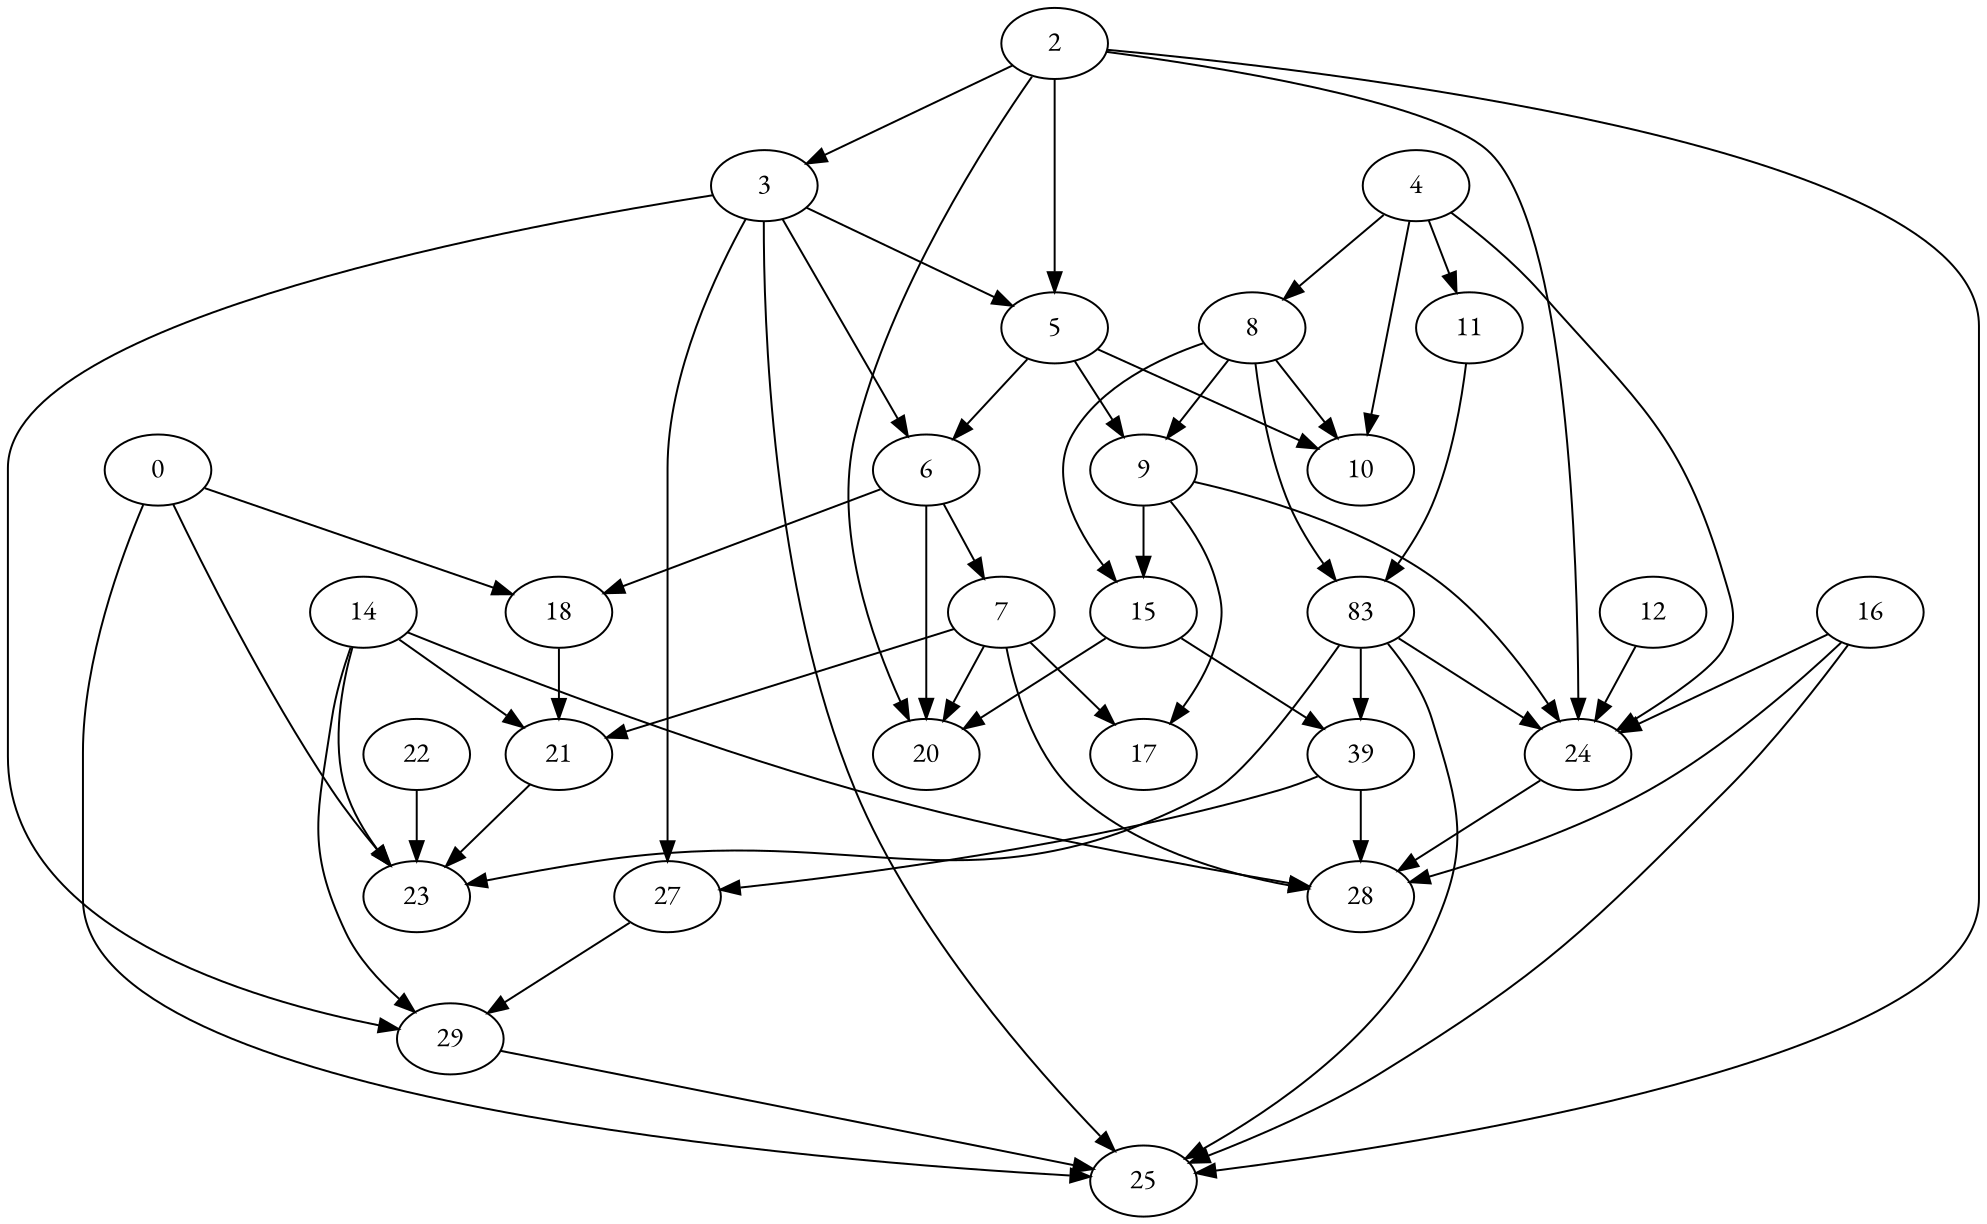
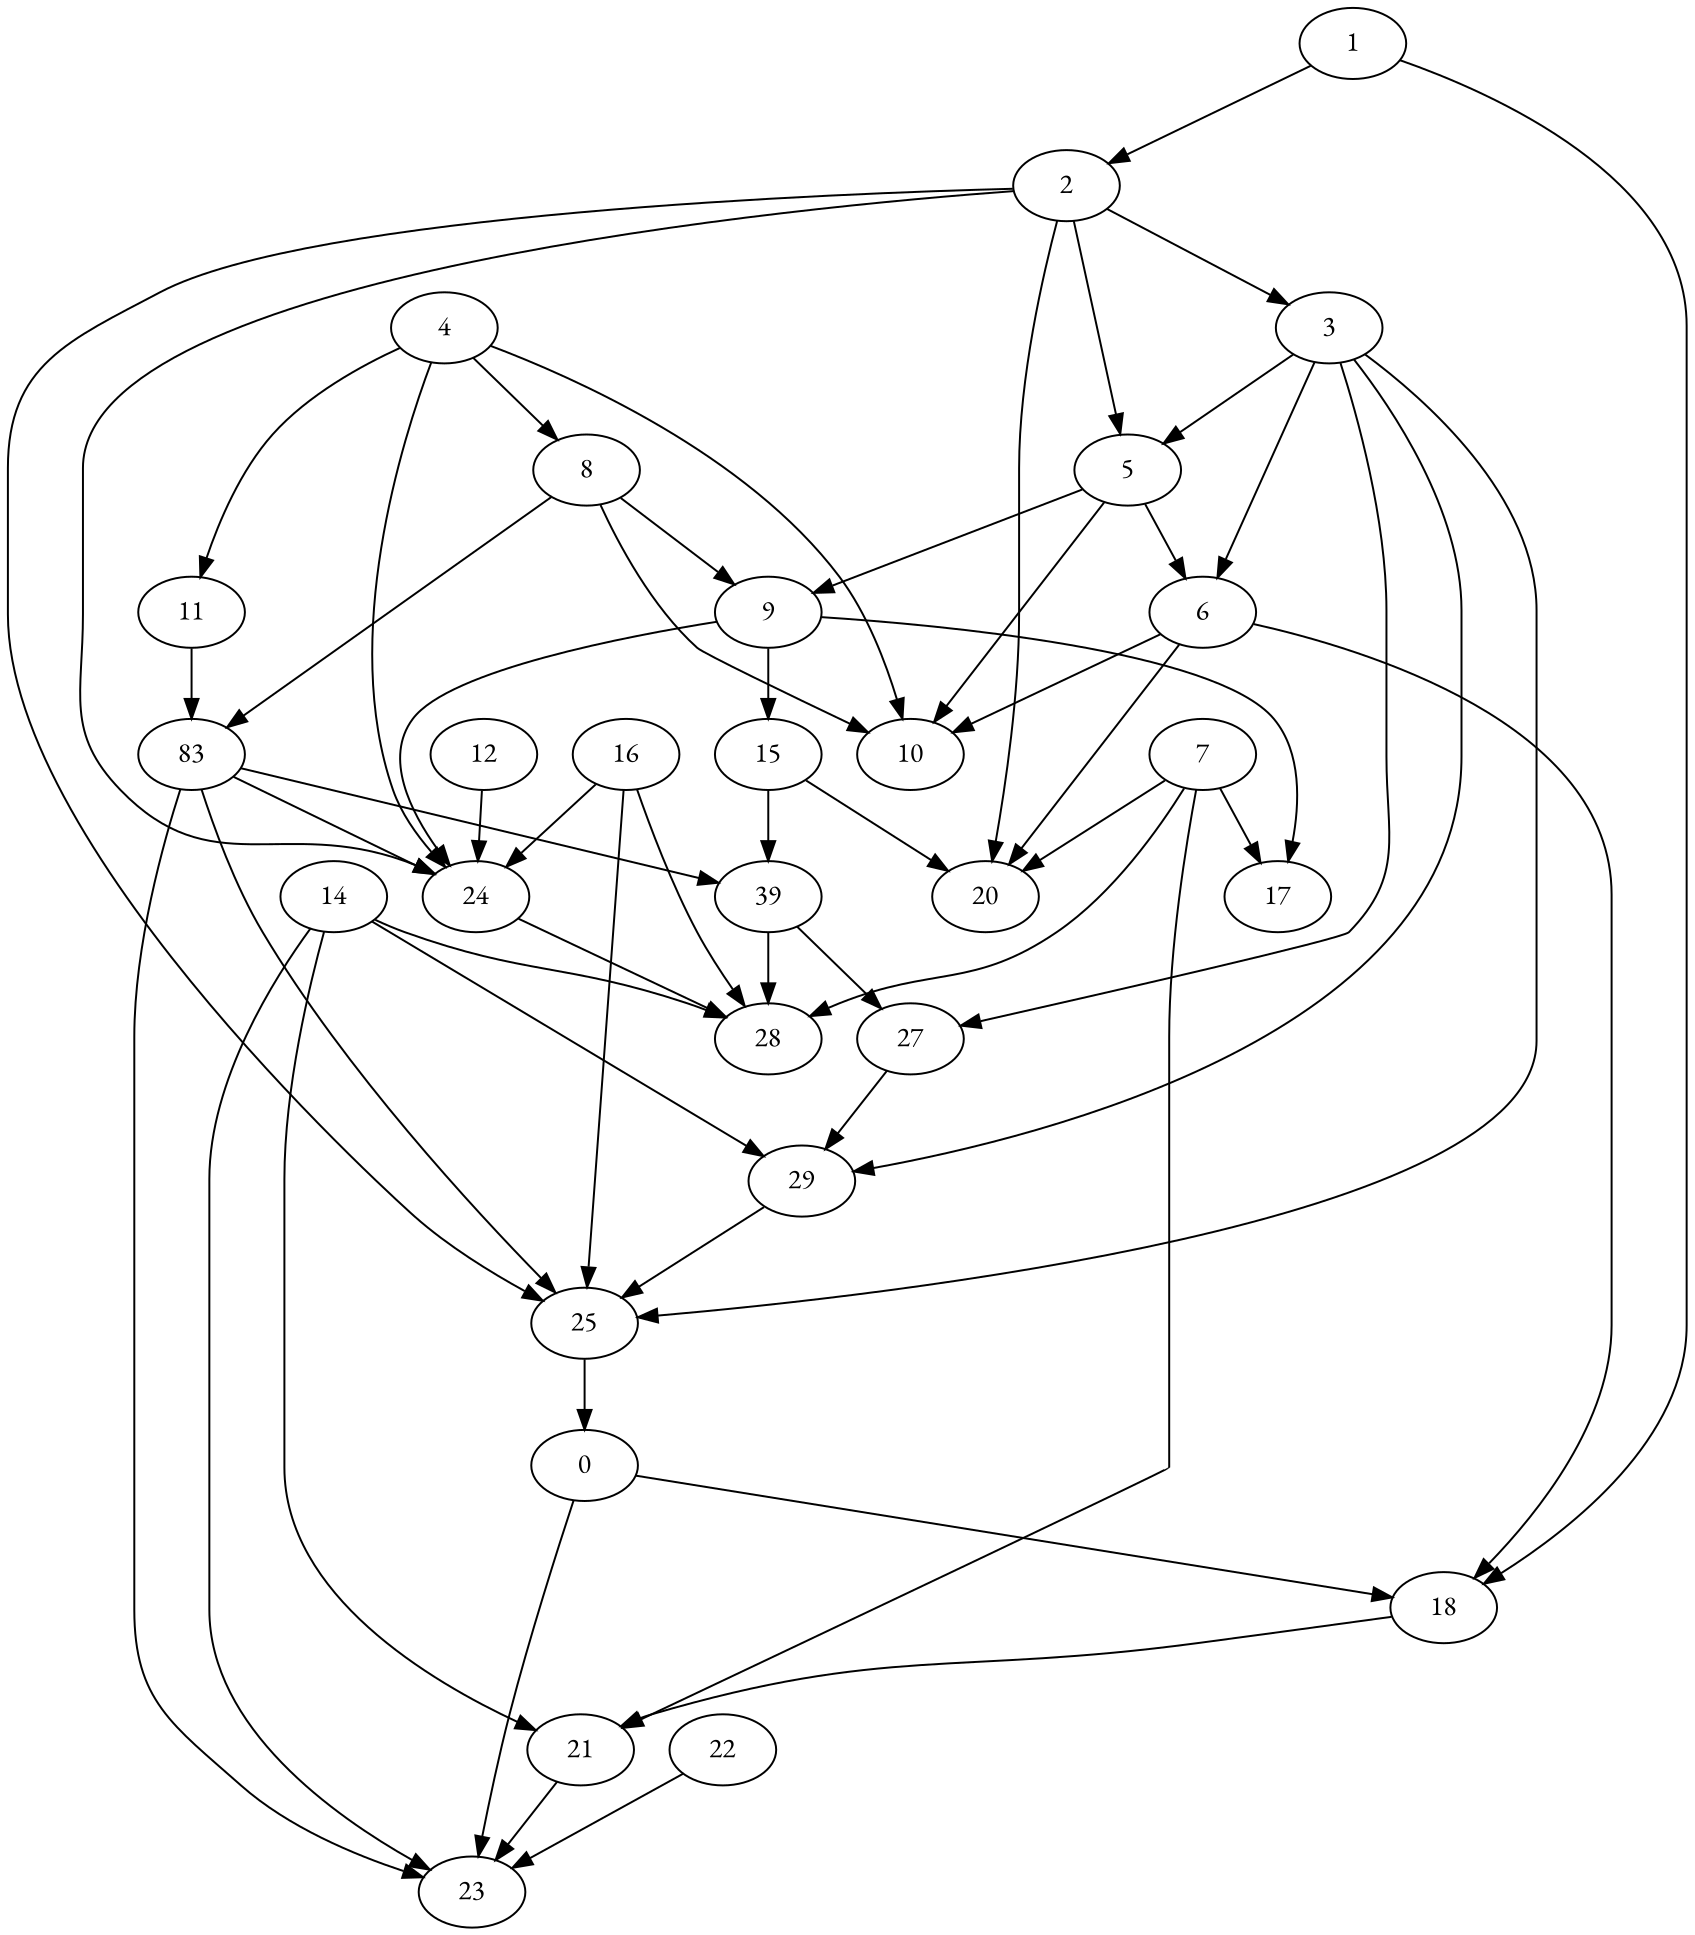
node "1": added
edge "8" -> "15": removed
edge "6" -> "7": now "6" -> "10"
edge "0" -> "25": reversed
